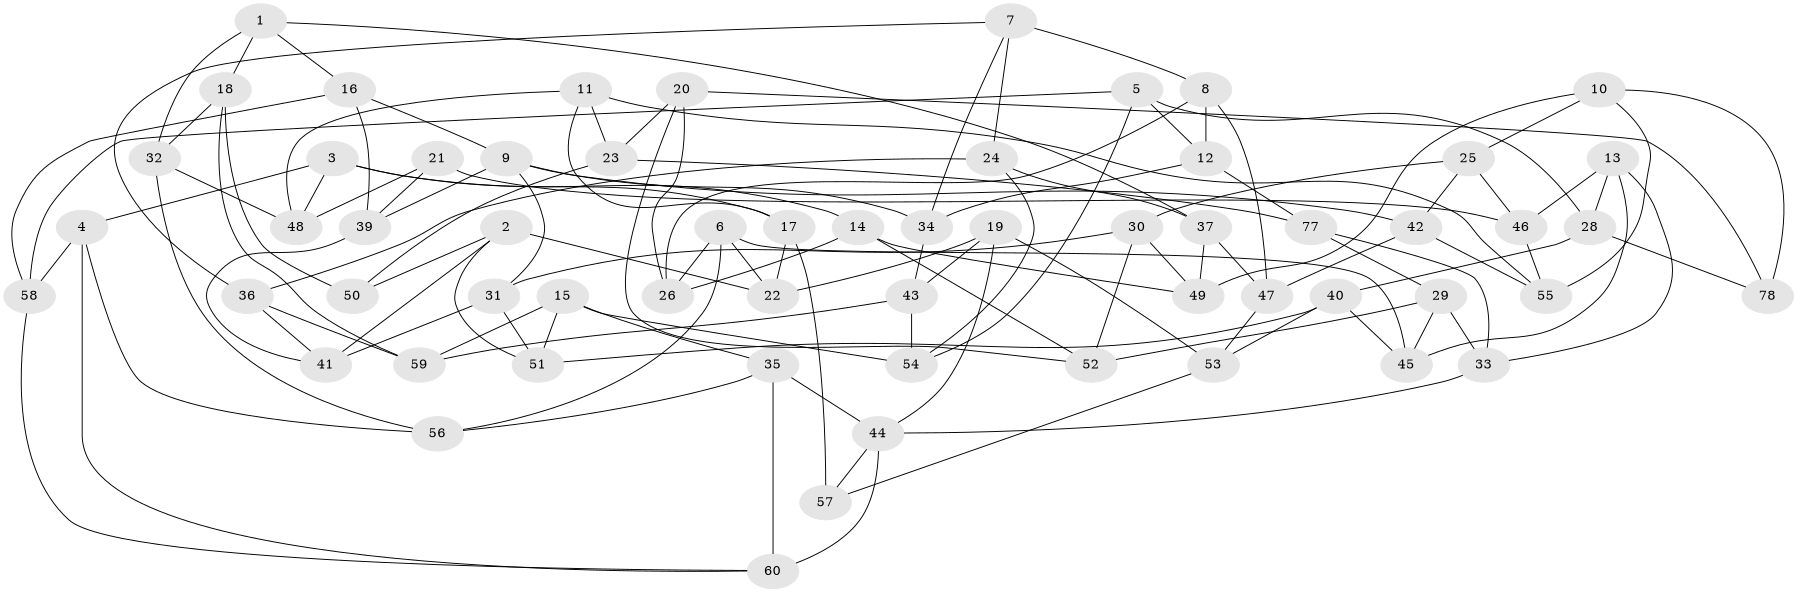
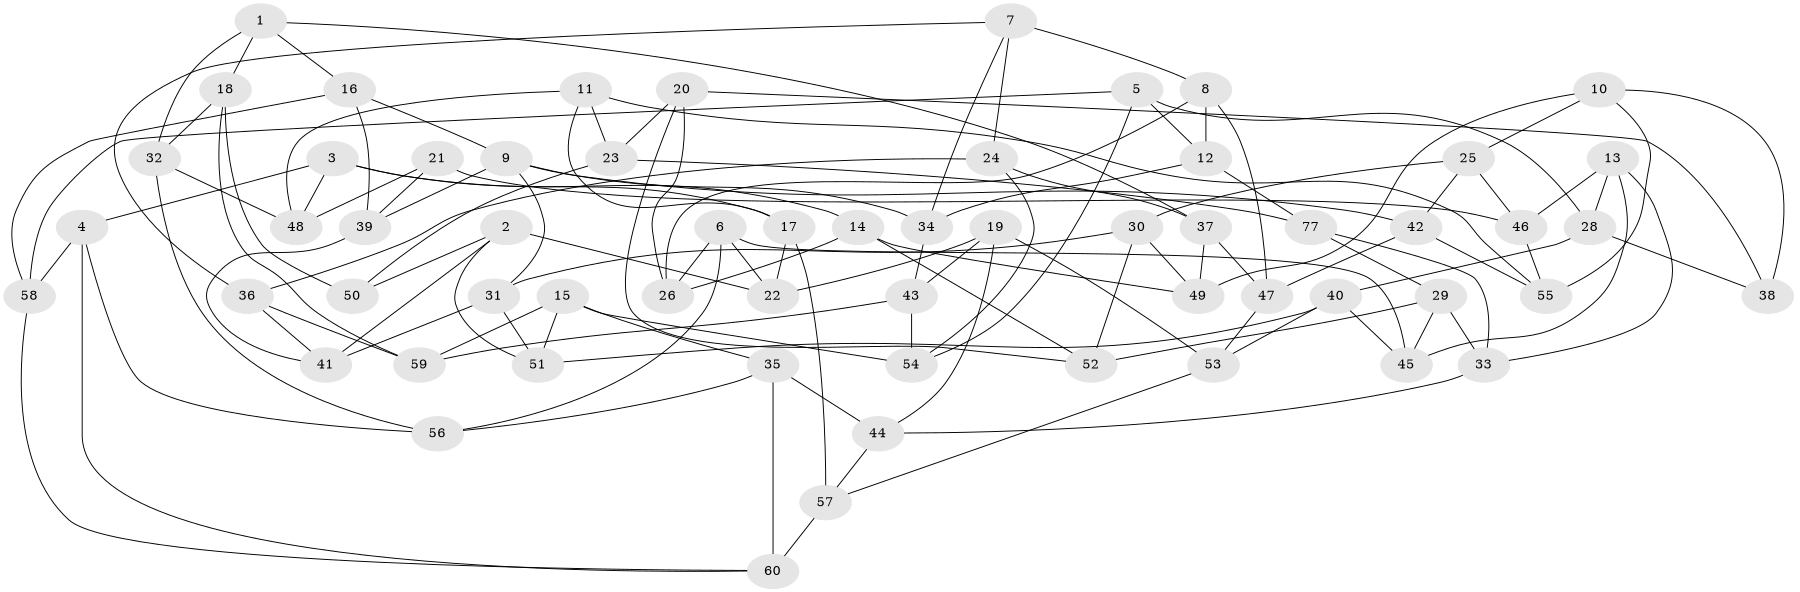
node "78": label "78" -> "38"
edge "44" -- "60": now "57" -- "60"
